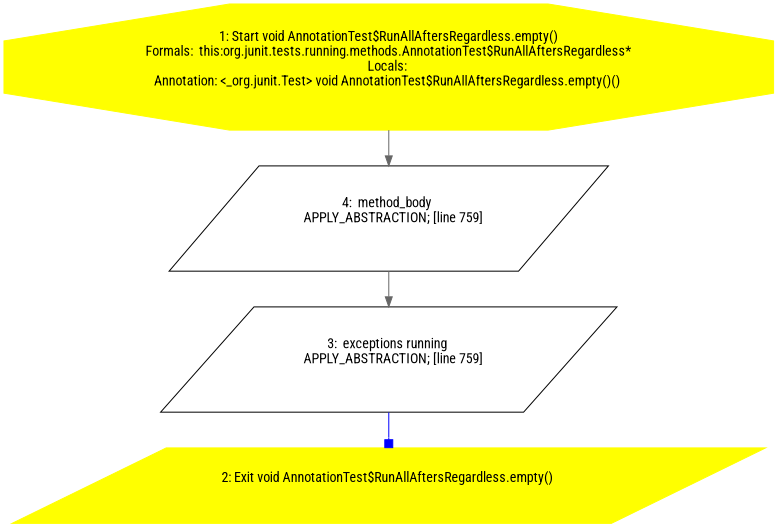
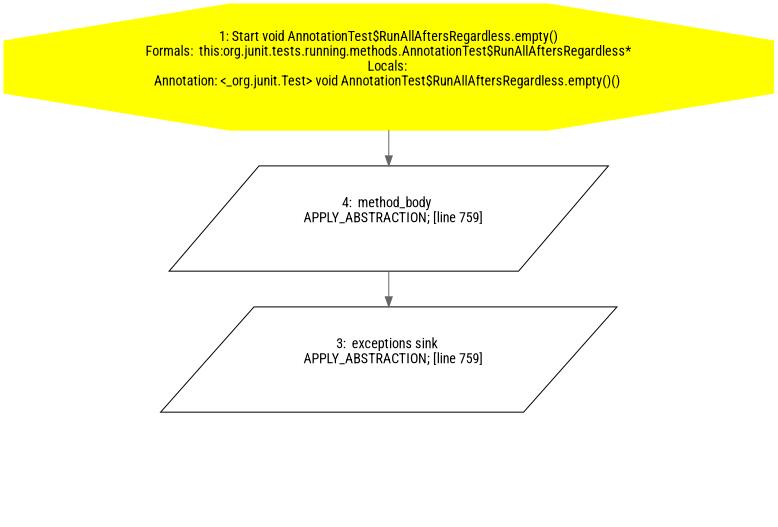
node "3:  exceptions running APPLY_ABSTRACTION; [line 759]": label "3:  exceptions running APPLY_ABSTRACTION; [line 759]" -> "3:  exceptions sink APPLY_ABSTRACTION; [line 759]"
node "2: Exit void AnnotationTest$RunAllAftersRegardless.empty()": removed
